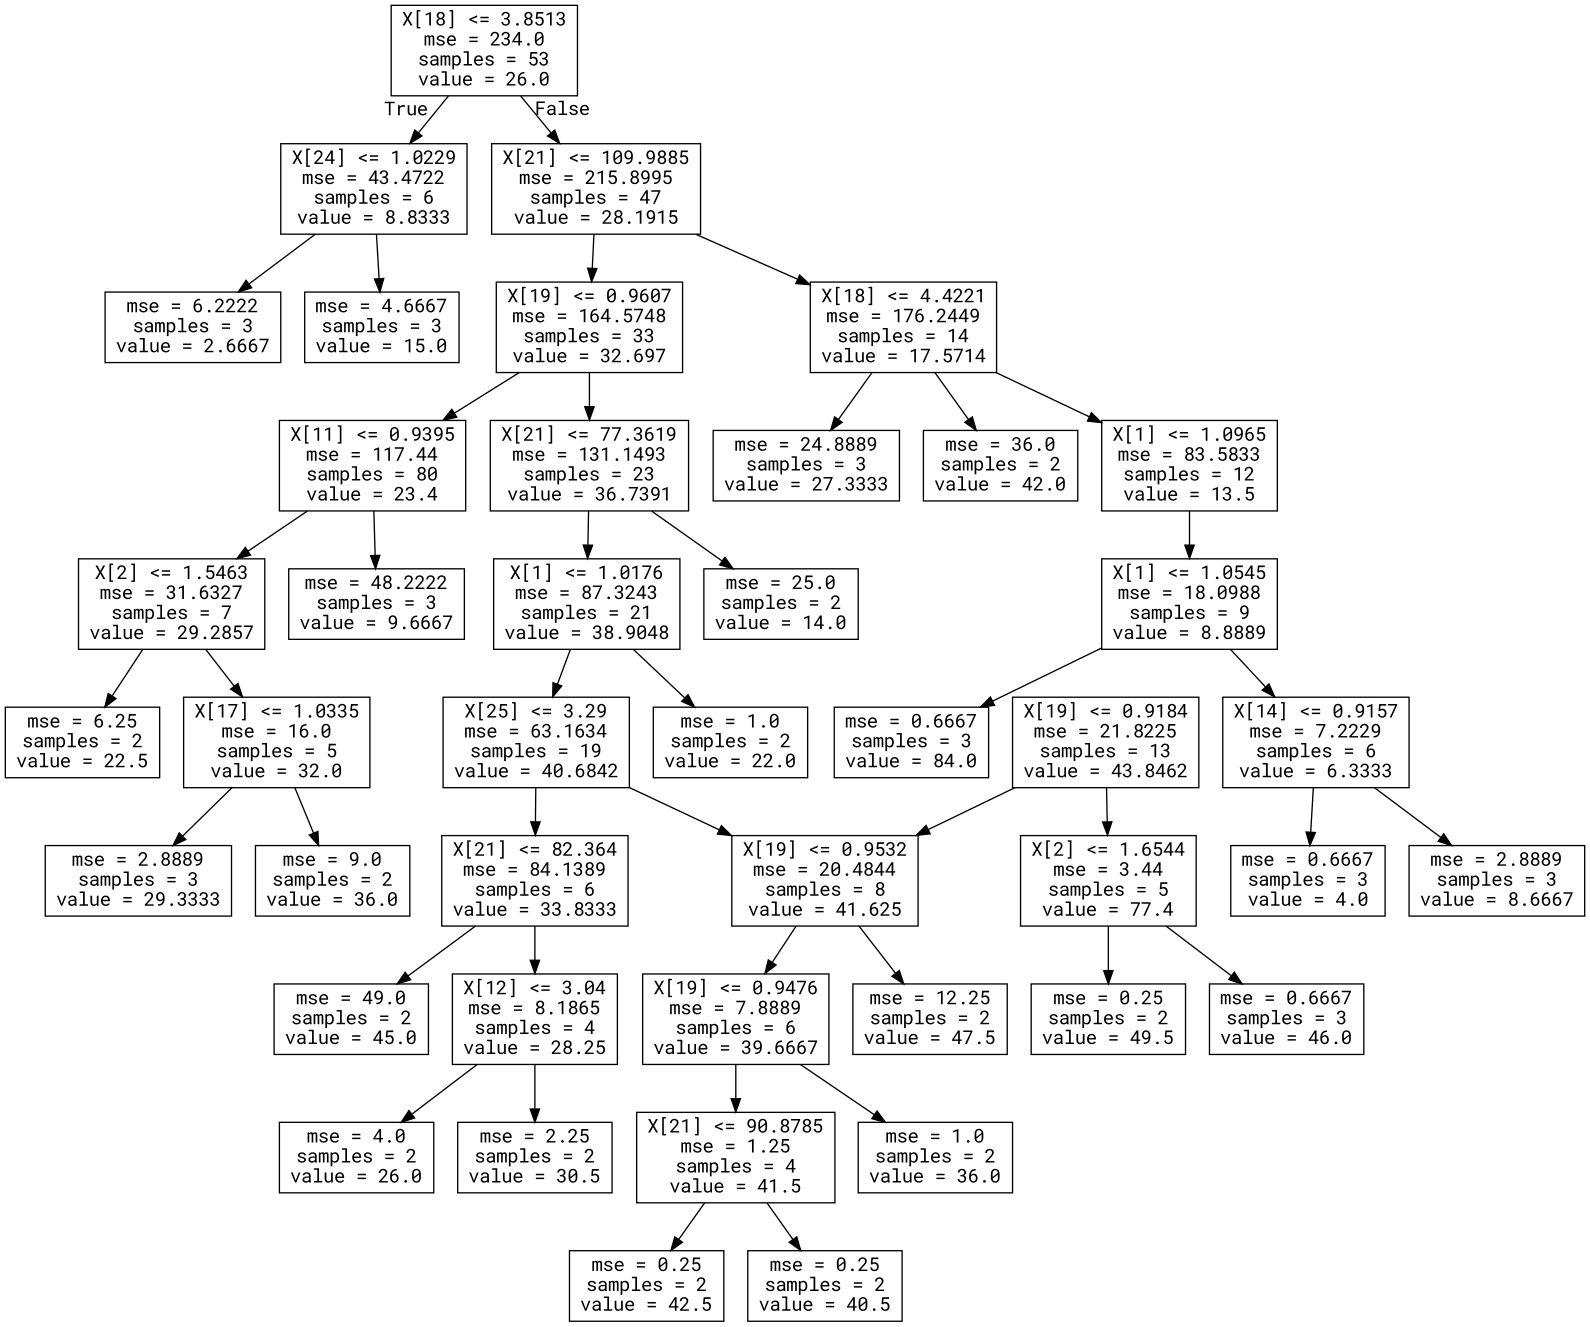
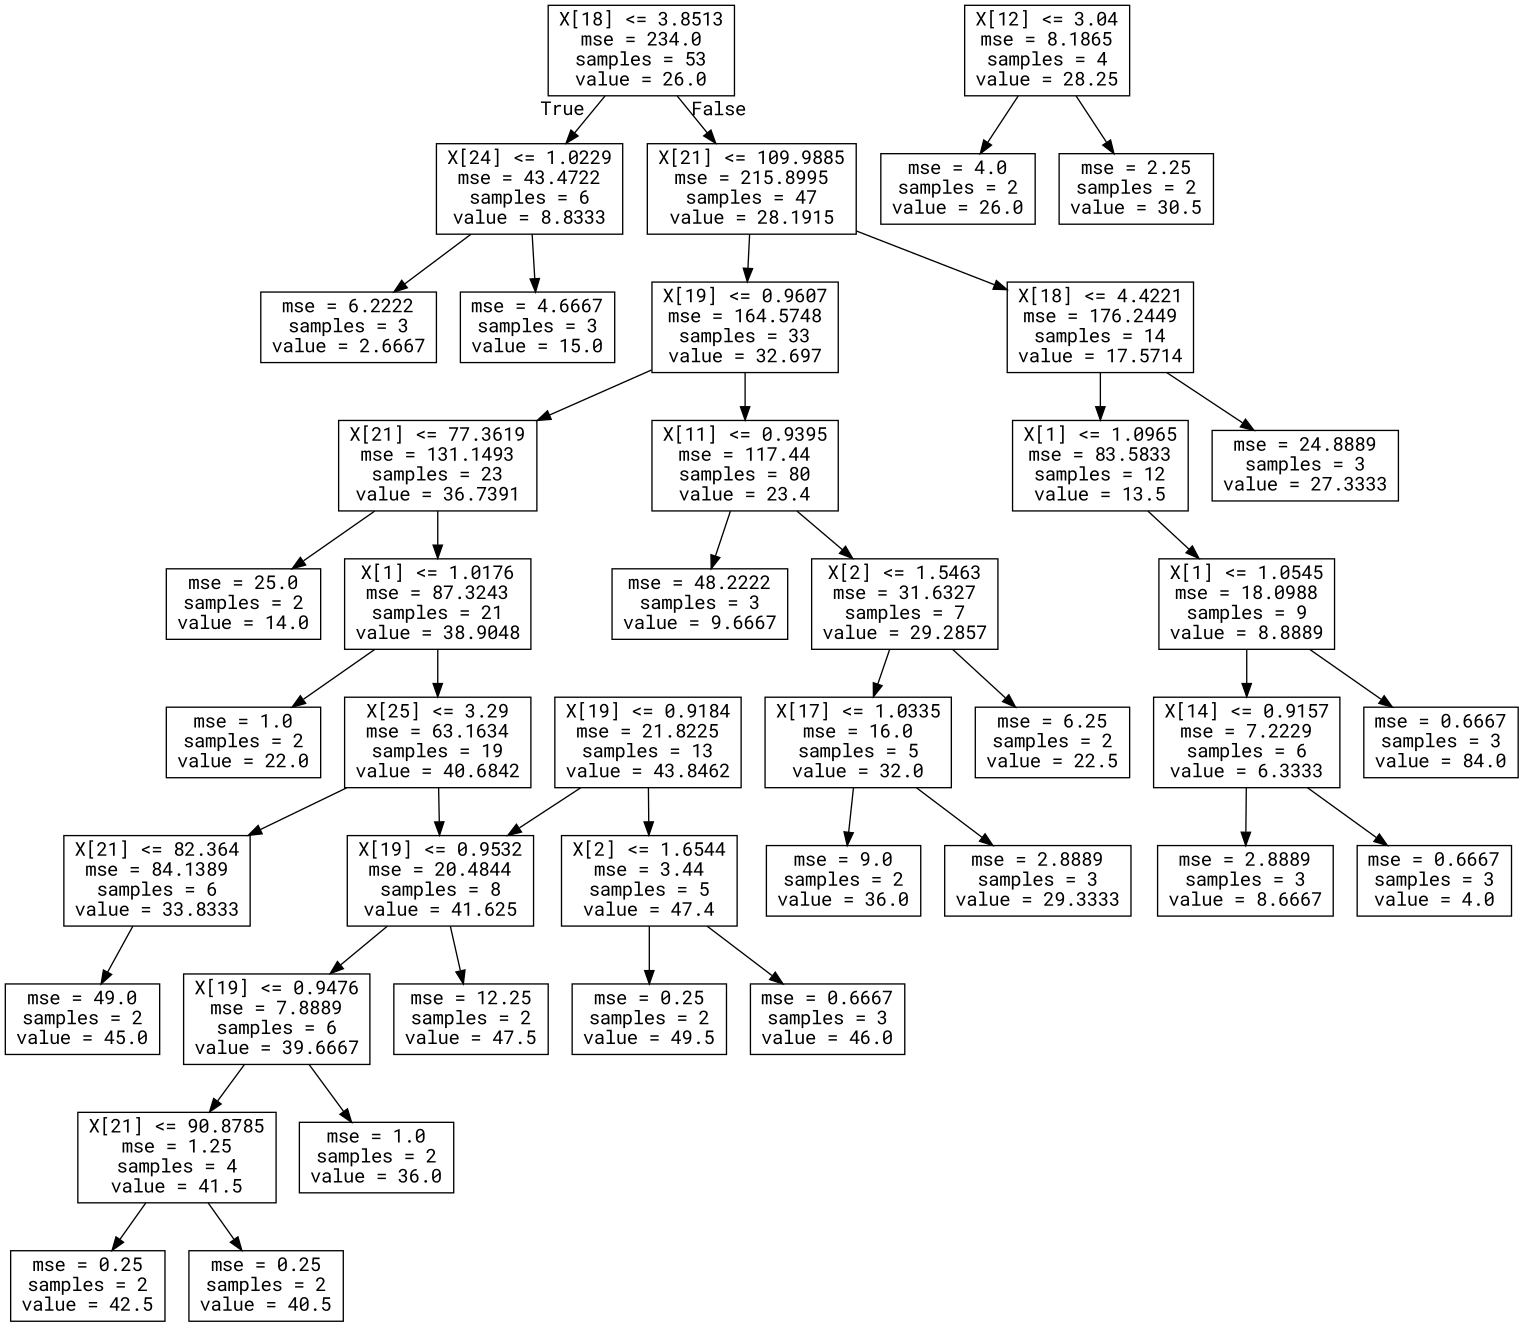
node "mse = 36.0 samples = 2 value = 42.0": removed
node "X[2] <= 1.6544 mse = 3.44 samples = 5 value = 77.4": label "X[2] <= 1.6544 mse = 3.44 samples = 5 value = 77.4" -> "X[2] <= 1.6544 mse = 3.44 samples = 5 value = 47.4"
edge "X[21] <= 82.364 mse = 84.1389 samples = 6 value = 33.8333" -> "X[12] <= 3.04 mse = 8.1865 samples = 4 value = 28.25": removed
